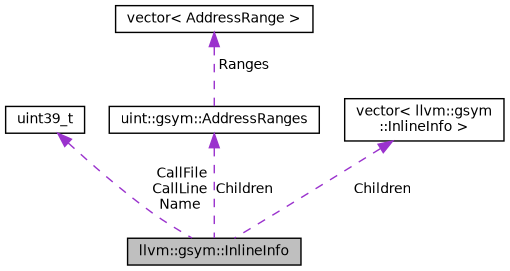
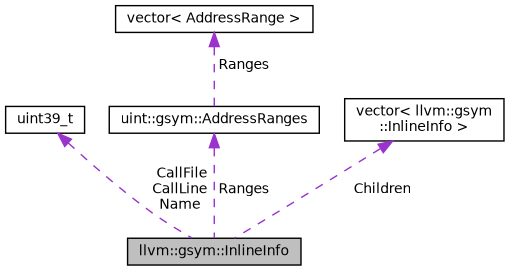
edge "llvm::gsym::InlineInfo" -> "uint::gsym::AddressRanges": label " Children" -> " Ranges"
